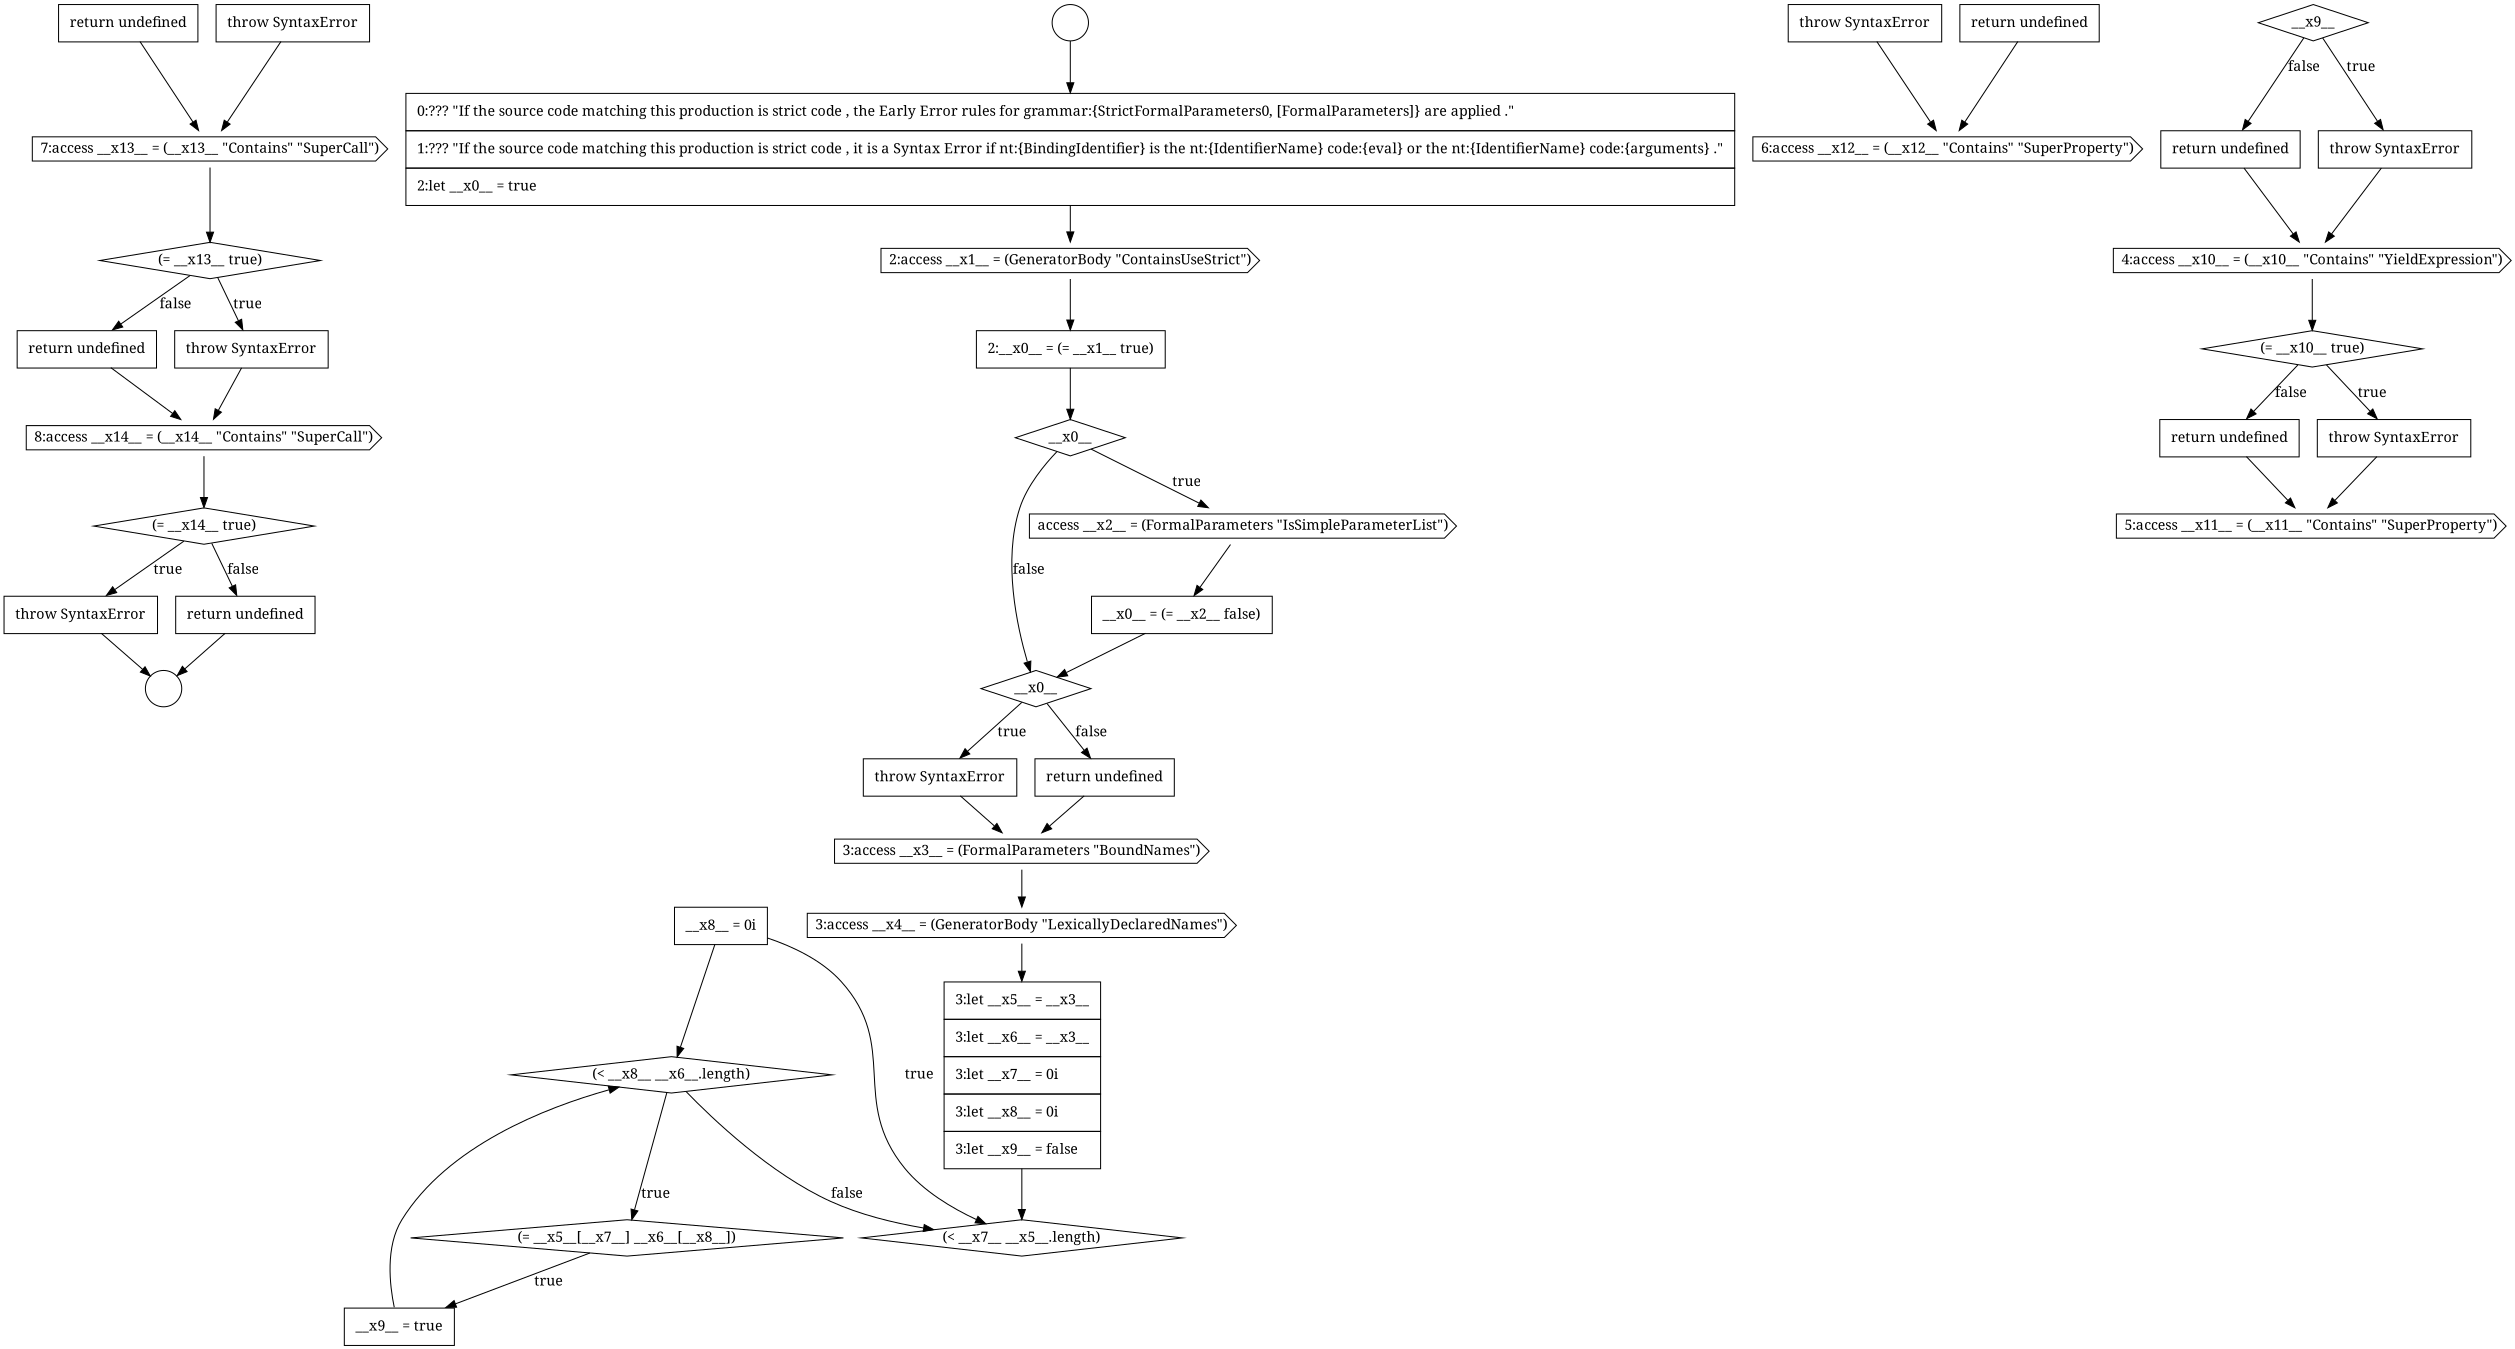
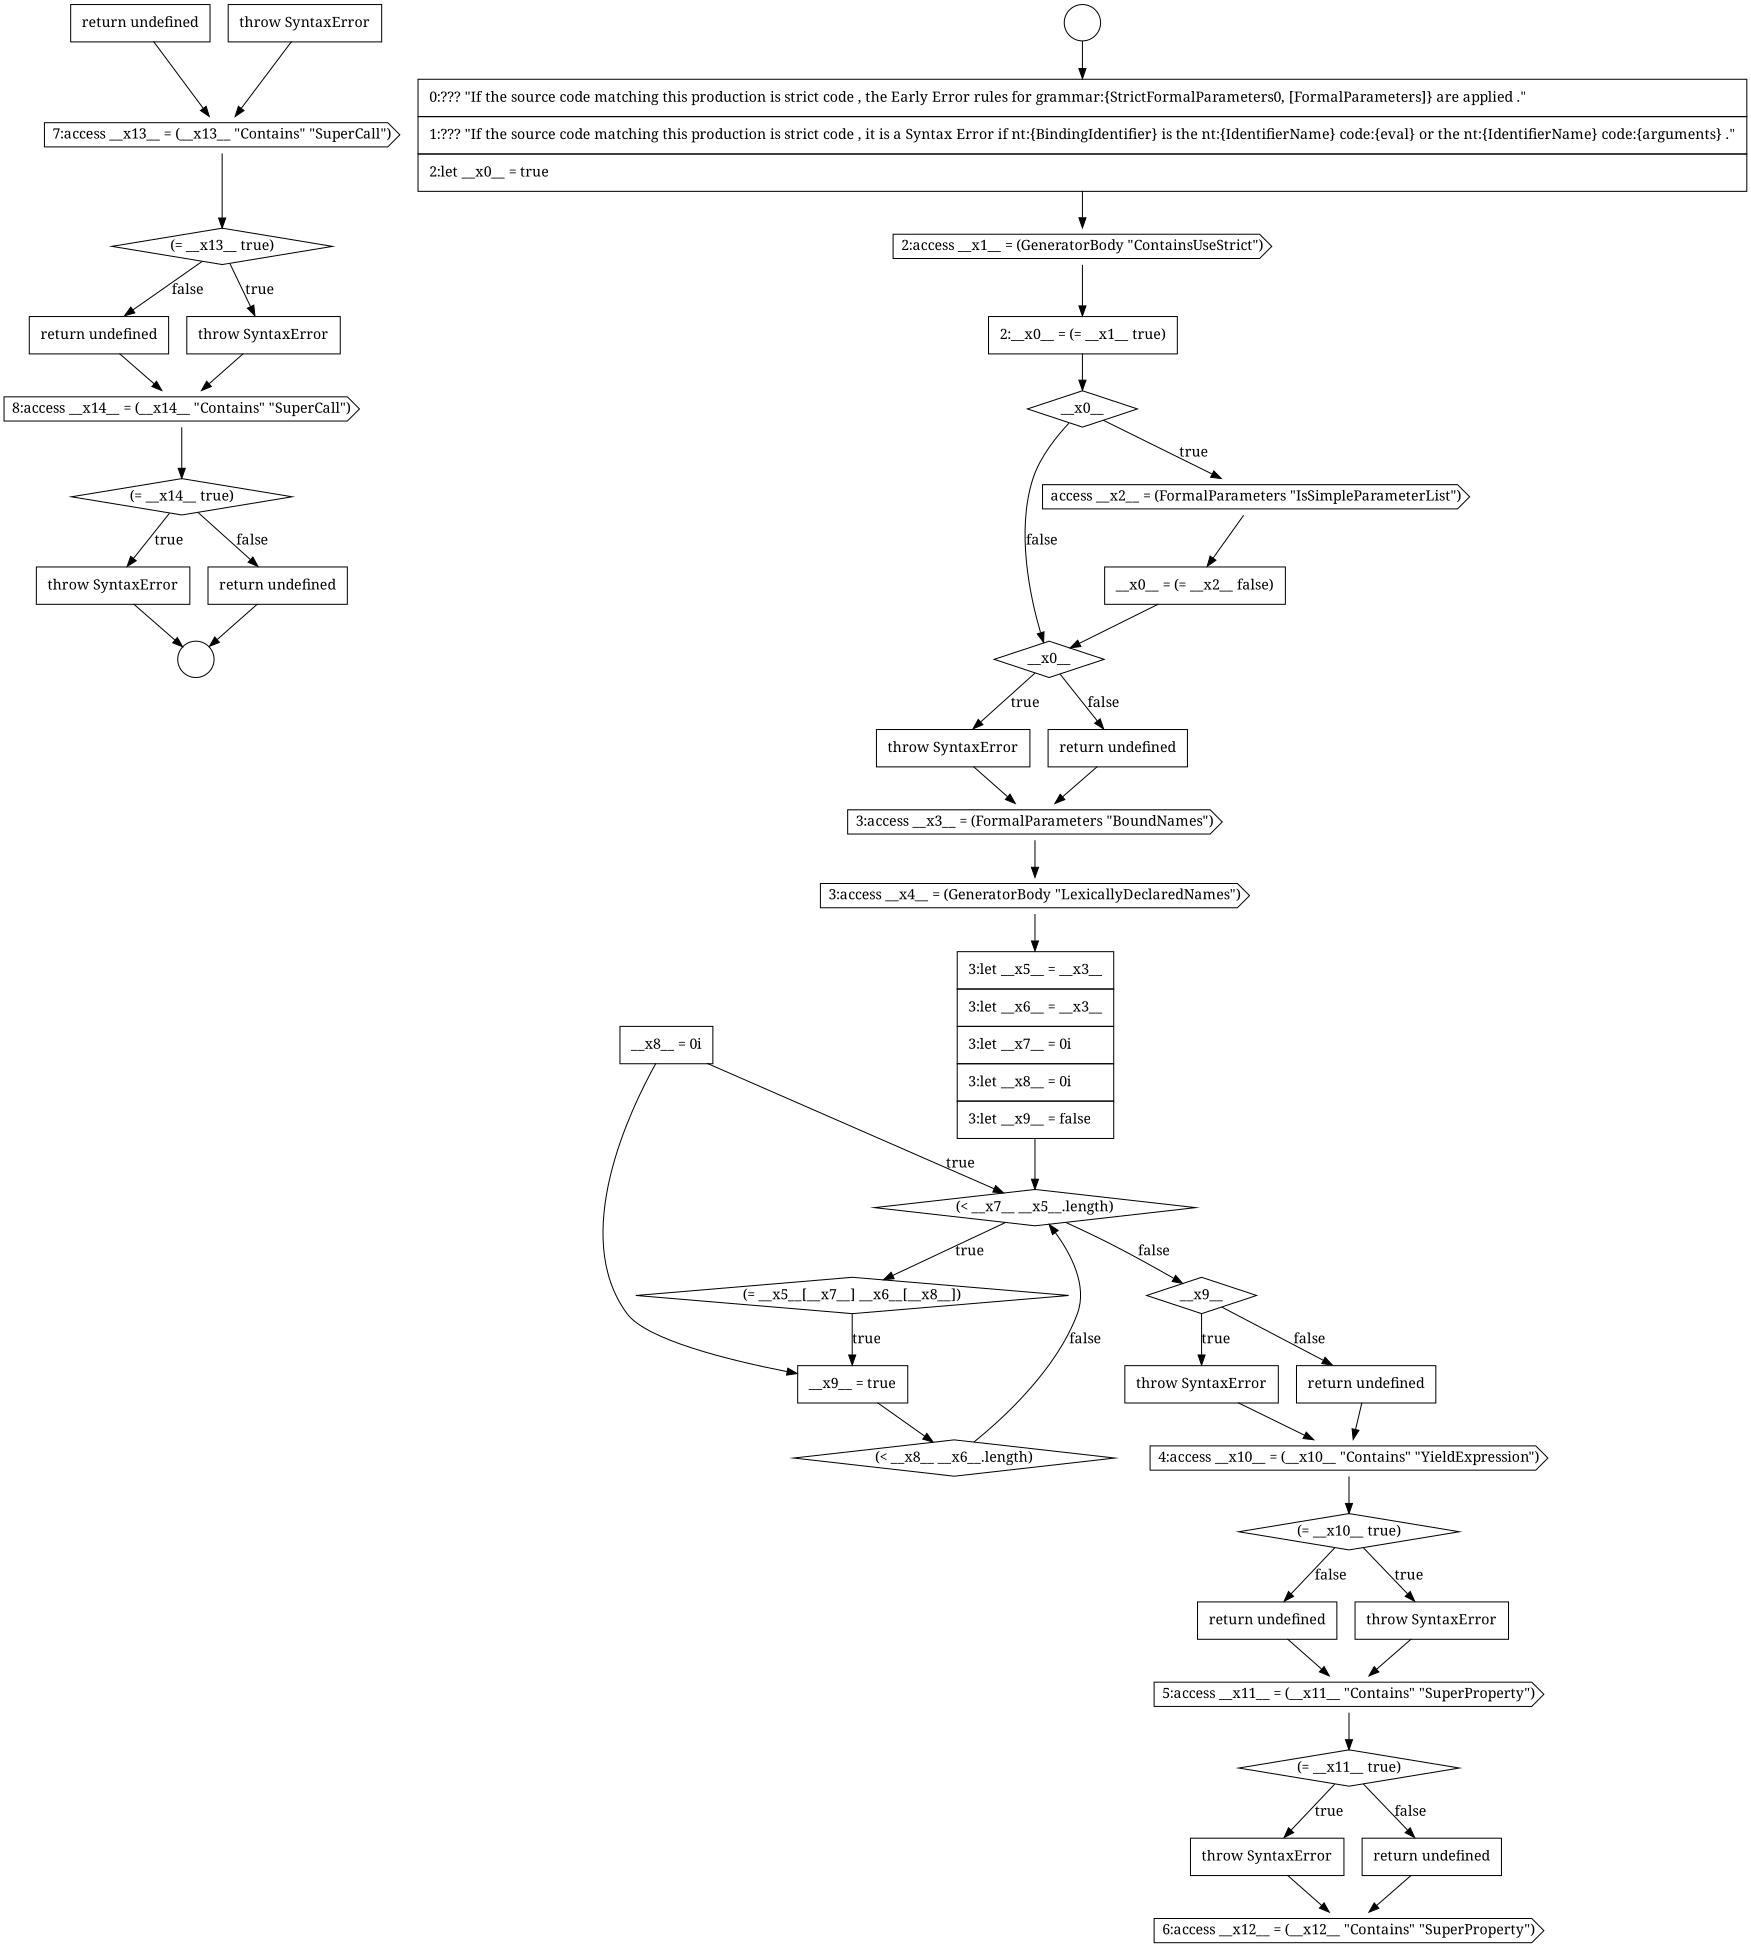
edge "__x8__ = 0i" -> "(< __x8__ __x6__.length)": now "__x8__ = 0i" -> "__x9__ = true"
edge "(< __x8__ __x6__.length)" -> "(= __x5__[__x7__] __x6__[__x8__])": now "(< __x7__ __x5__.length)" -> "(= __x5__[__x7__] __x6__[__x8__])"
edge "(< __x7__ __x5__.length)" -> "__x9__": added, label "false"
node "(= __x11__ true)": added
